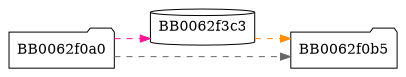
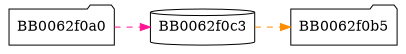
node "BB0062f3c3": label "BB0062f3c3" -> "BB0062f0c3"
edge "BB0062f0a0" -> "BB0062f0b5": removed
